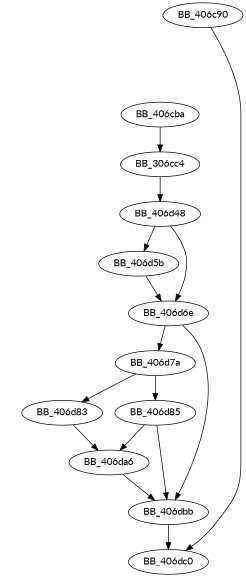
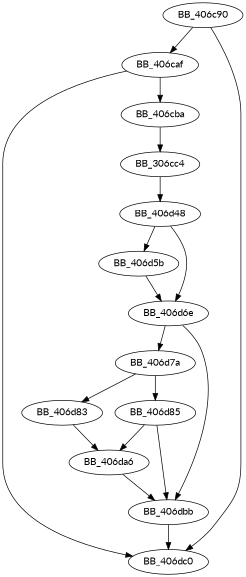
node "BB_406caf": added
